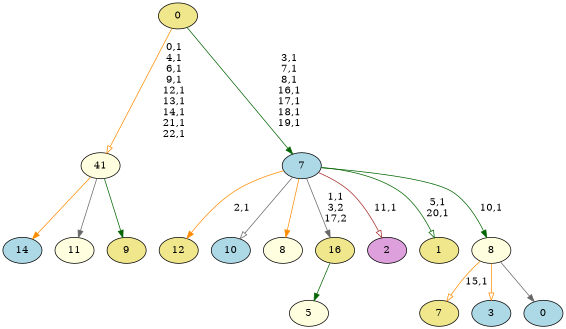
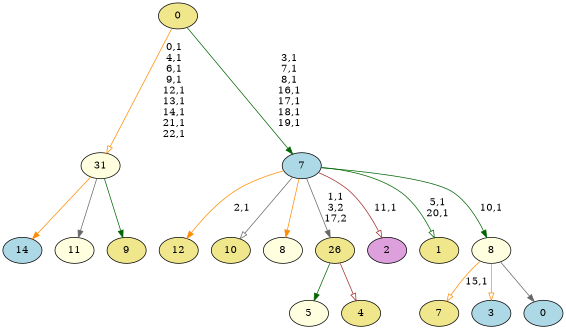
node "41": label "41" -> "31"
node "10": fillcolor lightblue -> khaki
node "16": label "16" -> "26"
node "4": added
